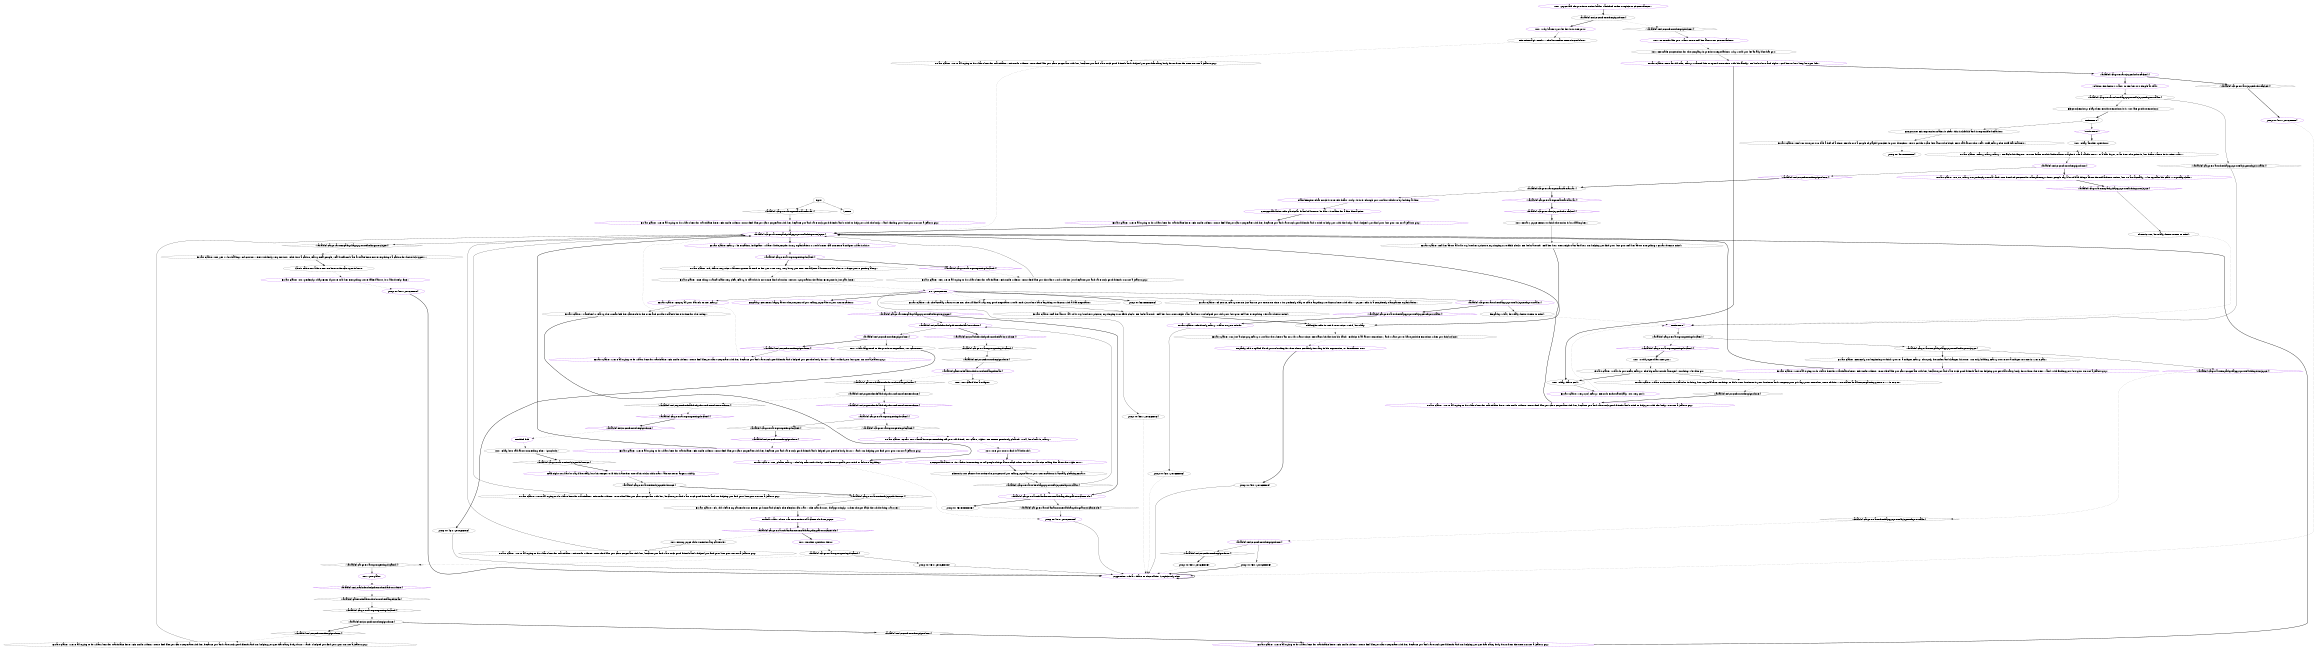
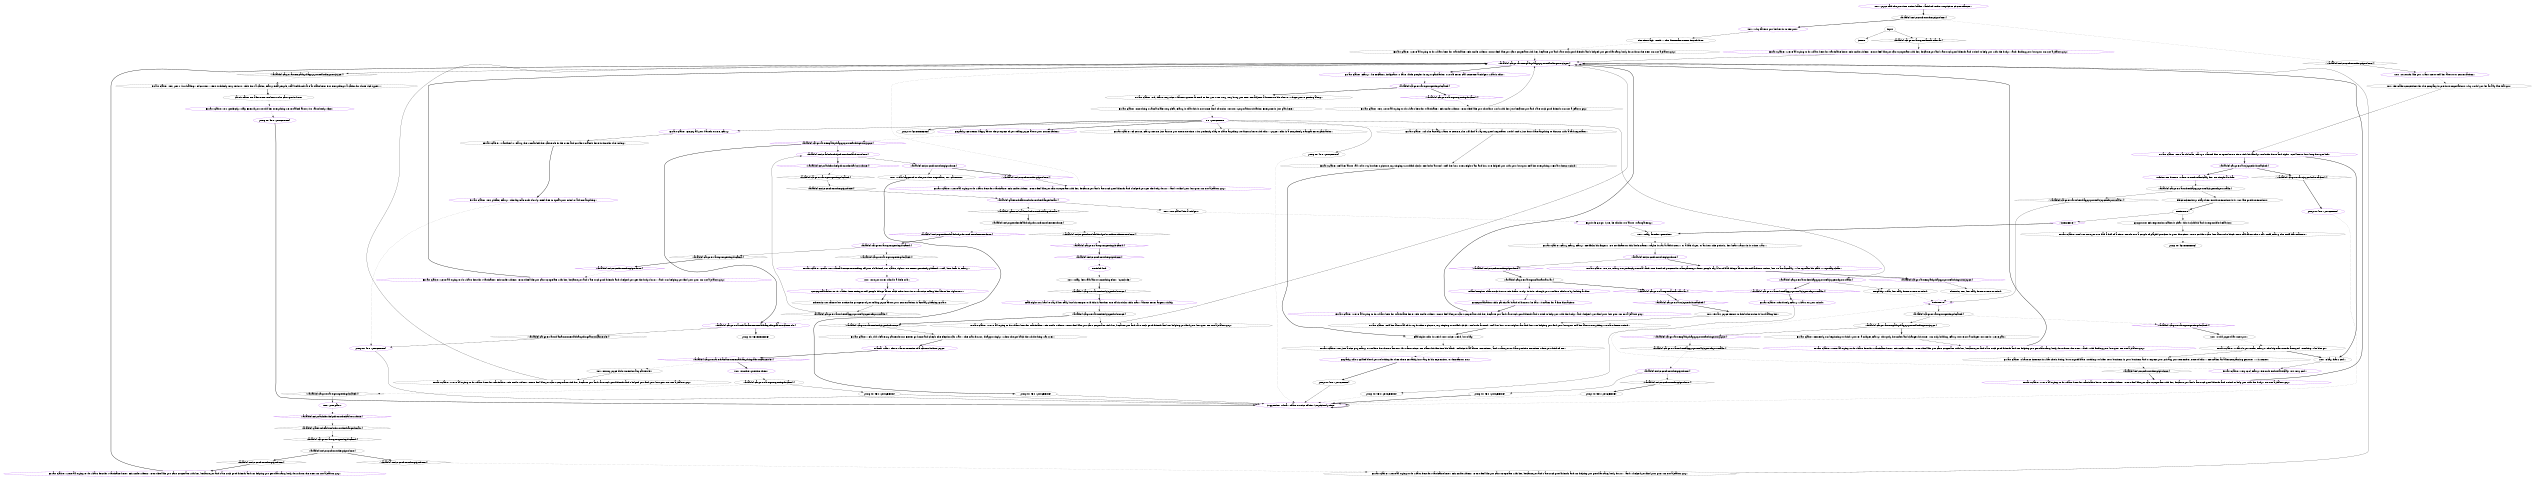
node "Volition: He doesn't *want* to see her. It's simple as that.": label "Volition: He doesn't *want* to see her. It's simple as that." -> "Volition: He doesn't *want* to enthusiastically her. It's simple as that."
node "Esprit de Corps: Sure, he thinks. It's about *transparency*.": added
node "E's - JOYCEHUB": shape diamond -> ellipse
